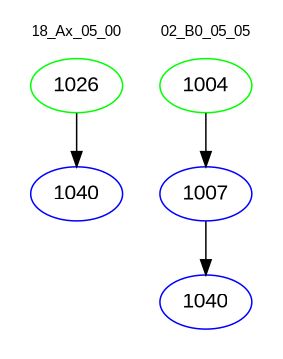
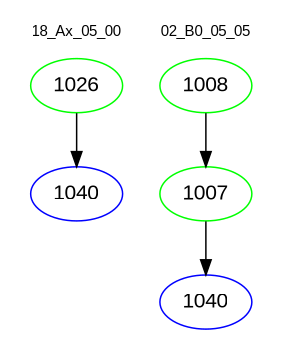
node "1004": label "1004" -> "1008"
node "1007": color blue -> green
